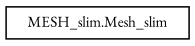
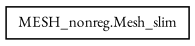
node "MESH_slim.Mesh_slim": label "MESH_slim.Mesh_slim" -> "MESH_nonreg.Mesh_slim"
